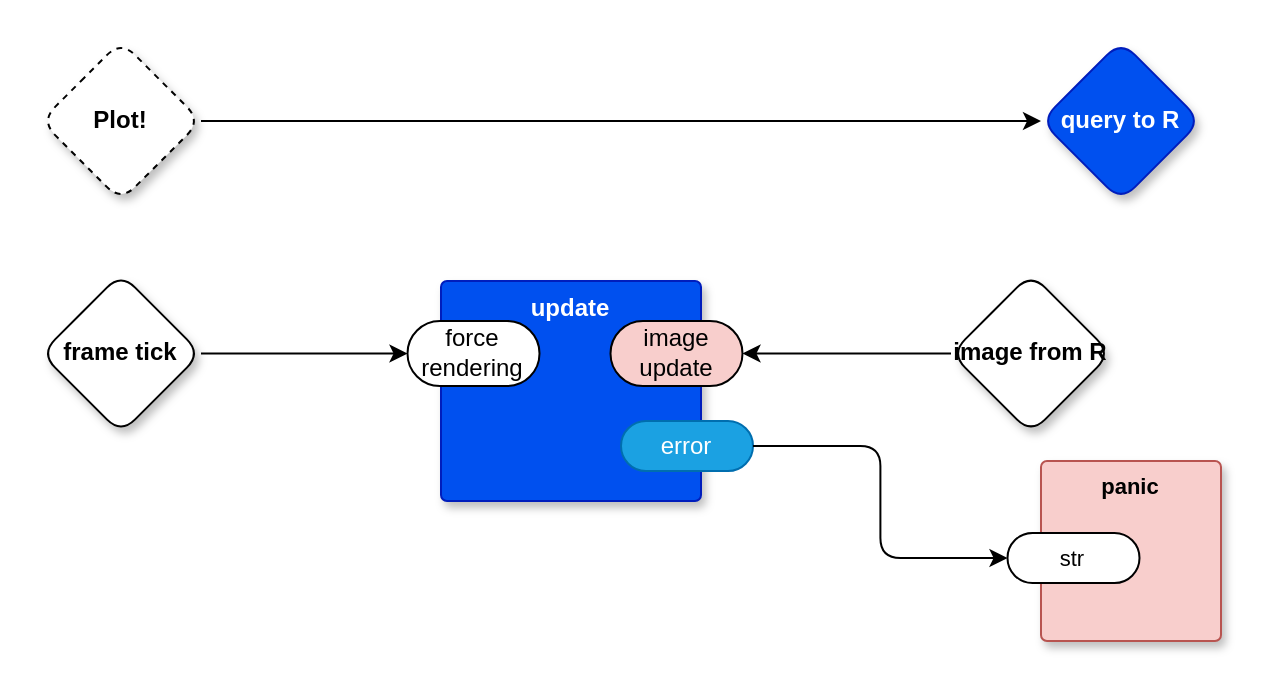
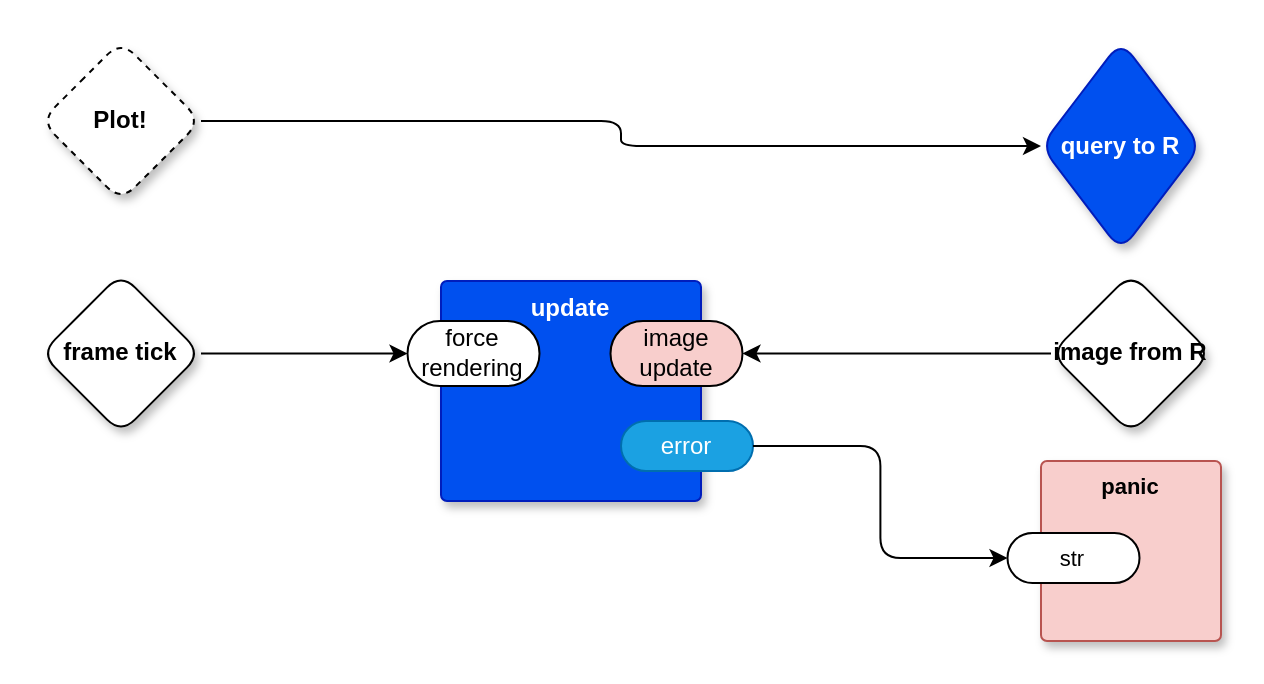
node "query to R": size 160x160 -> 160x210
node "image from R": moved (1031, 354) -> (1131, 354)
